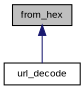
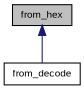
node "url_decode": label "url_decode" -> "from_decode"
